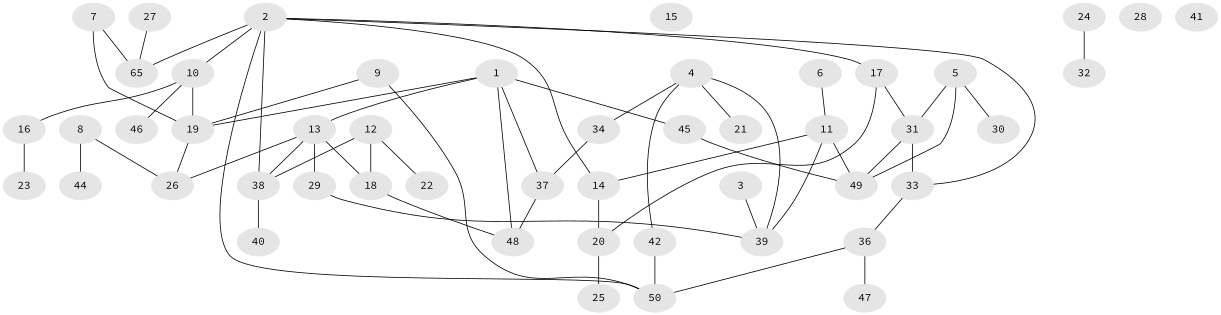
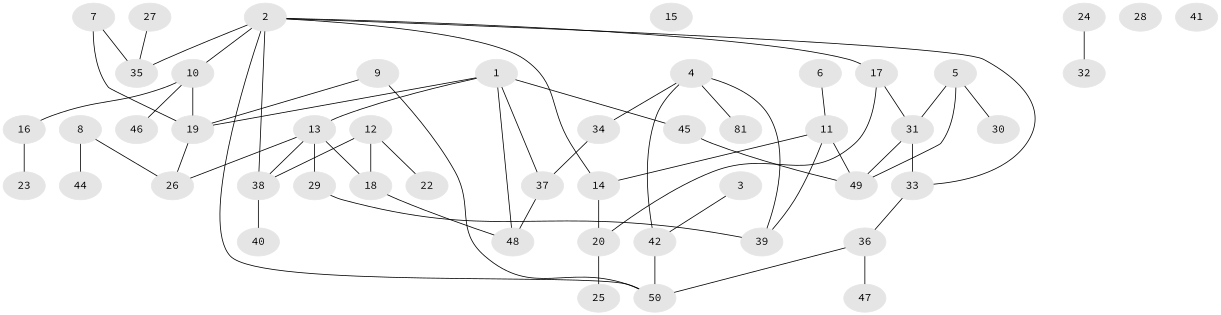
node "65": label "65" -> "35"
node "21": label "21" -> "81"
edge "3" -- "39": now "3" -- "42"
